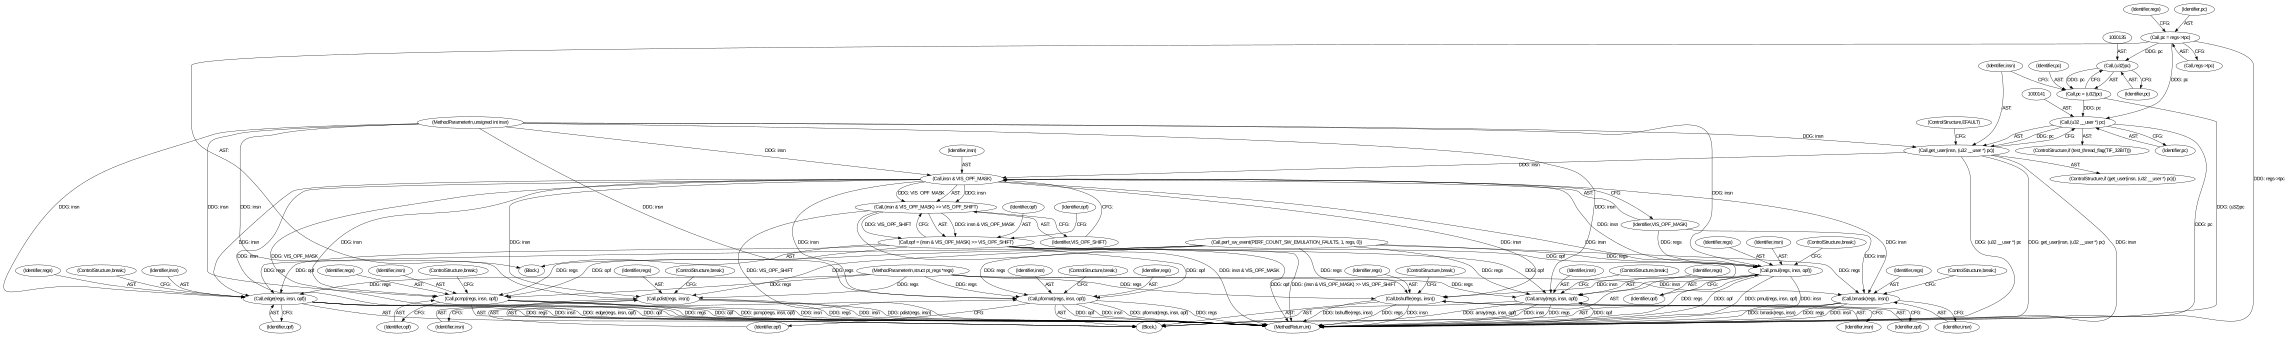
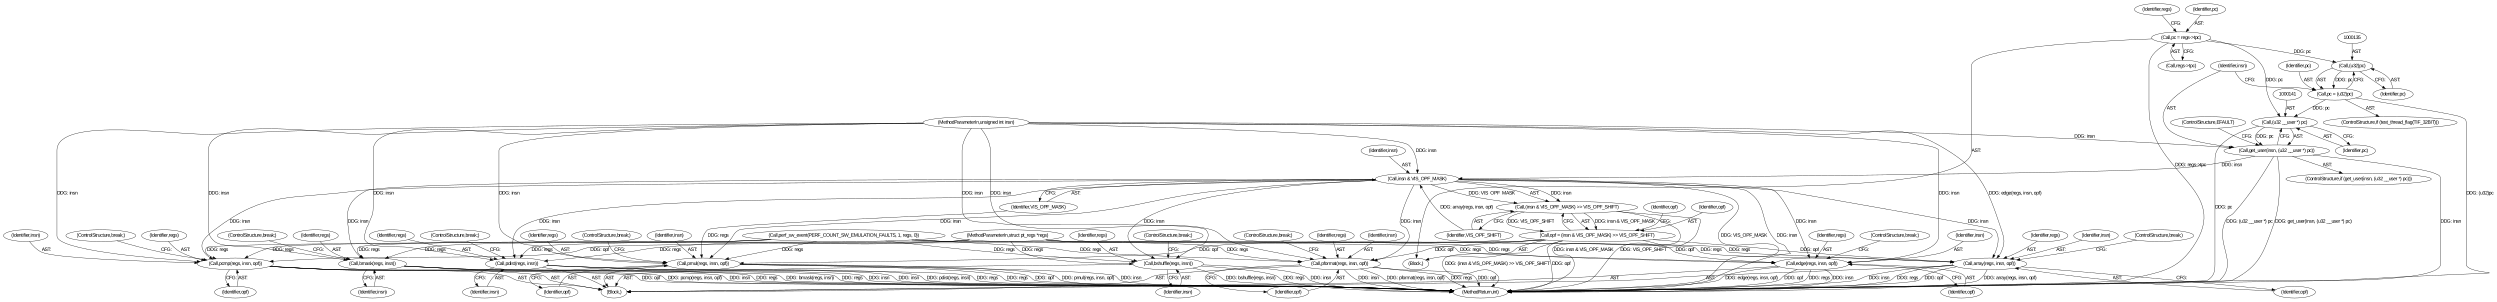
edge "(Call,(u32 __user *) pc)" -> "(ControlStructure,if (test_thread_flag(TIF_32BIT)))": now "(Call,pc = (u32)pc)" -> "(ControlStructure,if (test_thread_flag(TIF_32BIT)))"
edge "(Identifier,VIS_OPF_SHIFT)" -> "(Call,insn & VIS_OPF_MASK)": label "CFG: " -> "DDG: array(regs, insn, opf)"
edge "(MethodParameterIn,unsigned int insn)" -> "(Call,array(regs, insn, opf))": label "DDG: insn" -> "DDG: edge(regs, insn, opf)"
edge "(Identifier,VIS_OPF_MASK)" -> "(Call,bmask(regs, insn))": now "(MethodParameterIn,unsigned int insn)" -> "(Call,bmask(regs, insn))"
edge "(Call,pmul(regs, insn, opf))" -> "(Call,bshuffle(regs, insn))": now "(MethodParameterIn,unsigned int insn)" -> "(Call,bshuffle(regs, insn))"
edge "(MethodParameterIn,struct pt_regs *regs)" -> "(Call,bmask(regs, insn))": label "DDG: insn" -> "DDG: regs"
